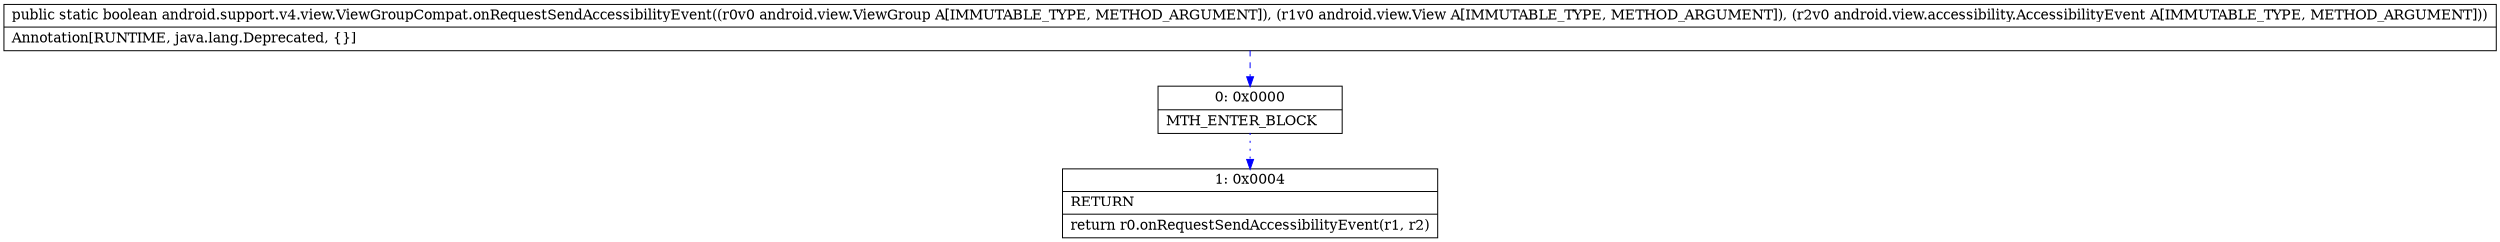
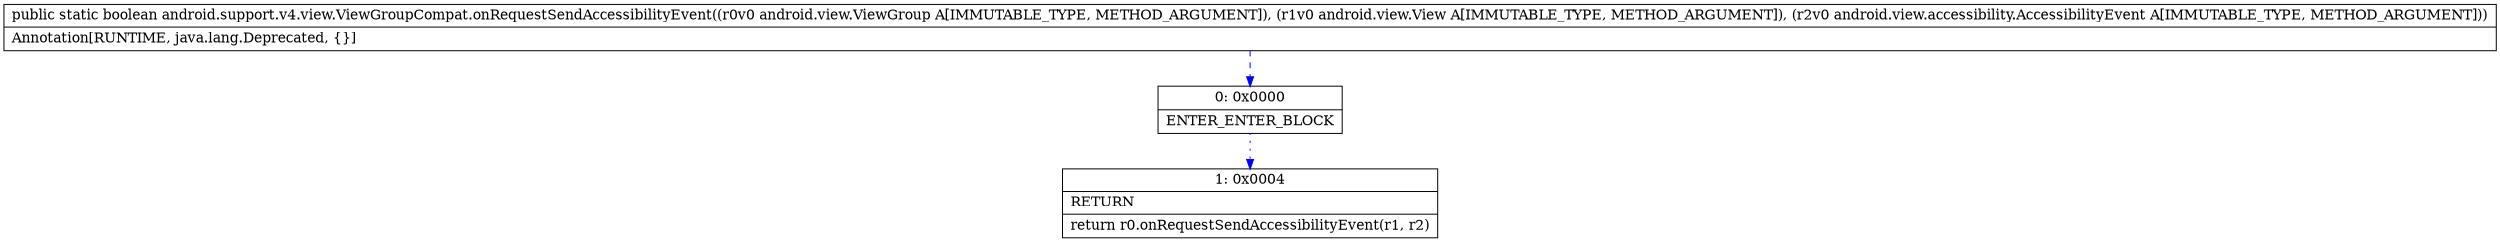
node "0: 0x0000": text "MTH_ENTER_BLOCK" -> "ENTER_ENTER_BLOCK"
